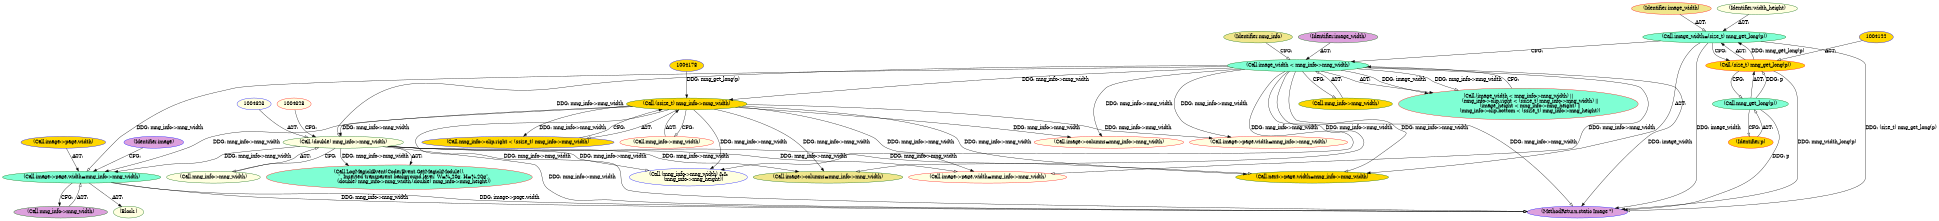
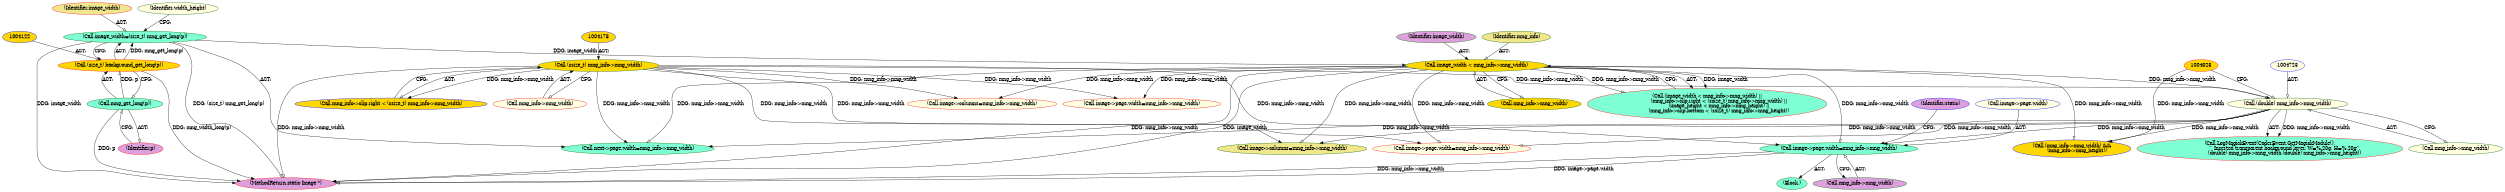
edge "(Identifier,width_height)" -> "(Call,image_width=(size_t) mng_get_long(p))": label "AST: " -> "CFG: "
edge "(Identifier,mng_info)" -> "(Call,image_width < mng_info->mng_width)": label "CFG: " -> "AST: "
edge "(Call,image_width=(size_t) mng_get_long(p))" -> "(Call,image_width < mng_info->mng_width)": label "CFG: " -> "DDG: image_width"
node "(Call,image_width < mng_info->mng_width)": fillcolor aquamarine -> gold
node "(Call,(size_t) mng_get_long(p))": label "(Call,(size_t) mng_get_long(p))" -> "(Call,(size_t) background_get_long(p))"
edge "1004178" -> "(Call,(ssize_t) mng_info->mng_width)": label "DDG: mng_get_long(p)" -> "AST: "
edge "(Call,image_width < mng_info->mng_width)" -> "(Call,(ssize_t) mng_info->mng_width)": removed, label "DDG: mng_info->mng_width"
node "1004323": label "1004323" -> "1004723"
node "1004328": fillcolor lightyellow -> gold
edge "1004328" -> "(Call,(double) mng_info->mng_width)": arrowhead normal -> onormal
edge "(Call,mng_get_long(p))" -> "(Identifier,p)": label "CFG: " -> "AST: "
edge "(Identifier,p)" -> "(Call,mng_get_long(p))": label "AST: " -> "CFG: "
edge "(Call,(ssize_t) mng_info->mng_width)" -> "(Call,(mng_info->mng_width) && (mng_info->mng_height))": now "1004328" -> "(Call,(mng_info->mng_width) && (mng_info->mng_height))"
node "(Call,image->page.width)": fillcolor gold -> lightyellow
node "(Identifier,image)": label "(Identifier,image)" -> "(Identifier,static)"
node "(Identifier,p)": fillcolor gold -> plum
edge "(Call,(double) mng_info->mng_width)" -> "(Call,next->page.width=mng_info->mng_width)": arrowhead onormal -> normal
edge "(Call,image_width < mng_info->mng_width)" -> "(Call,(mng_info->mng_width) && (mng_info->mng_height))": arrowhead normal -> onormal
node "(Call,(mng_info->mng_width) && (mng_info->mng_height))": fillcolor lightyellow -> gold
node "(Call,next->page.width=mng_info->mng_width)": fillcolor gold -> aquamarine
edge "(Call,(double) mng_info->mng_width)" -> "(MethodReturn,static Image *)": removed, label "DDG: mng_info->mng_width"
node "(Block,)": fillcolor lightyellow -> aquamarine
node "(MethodReturn,static Image *)": color blue -> red
